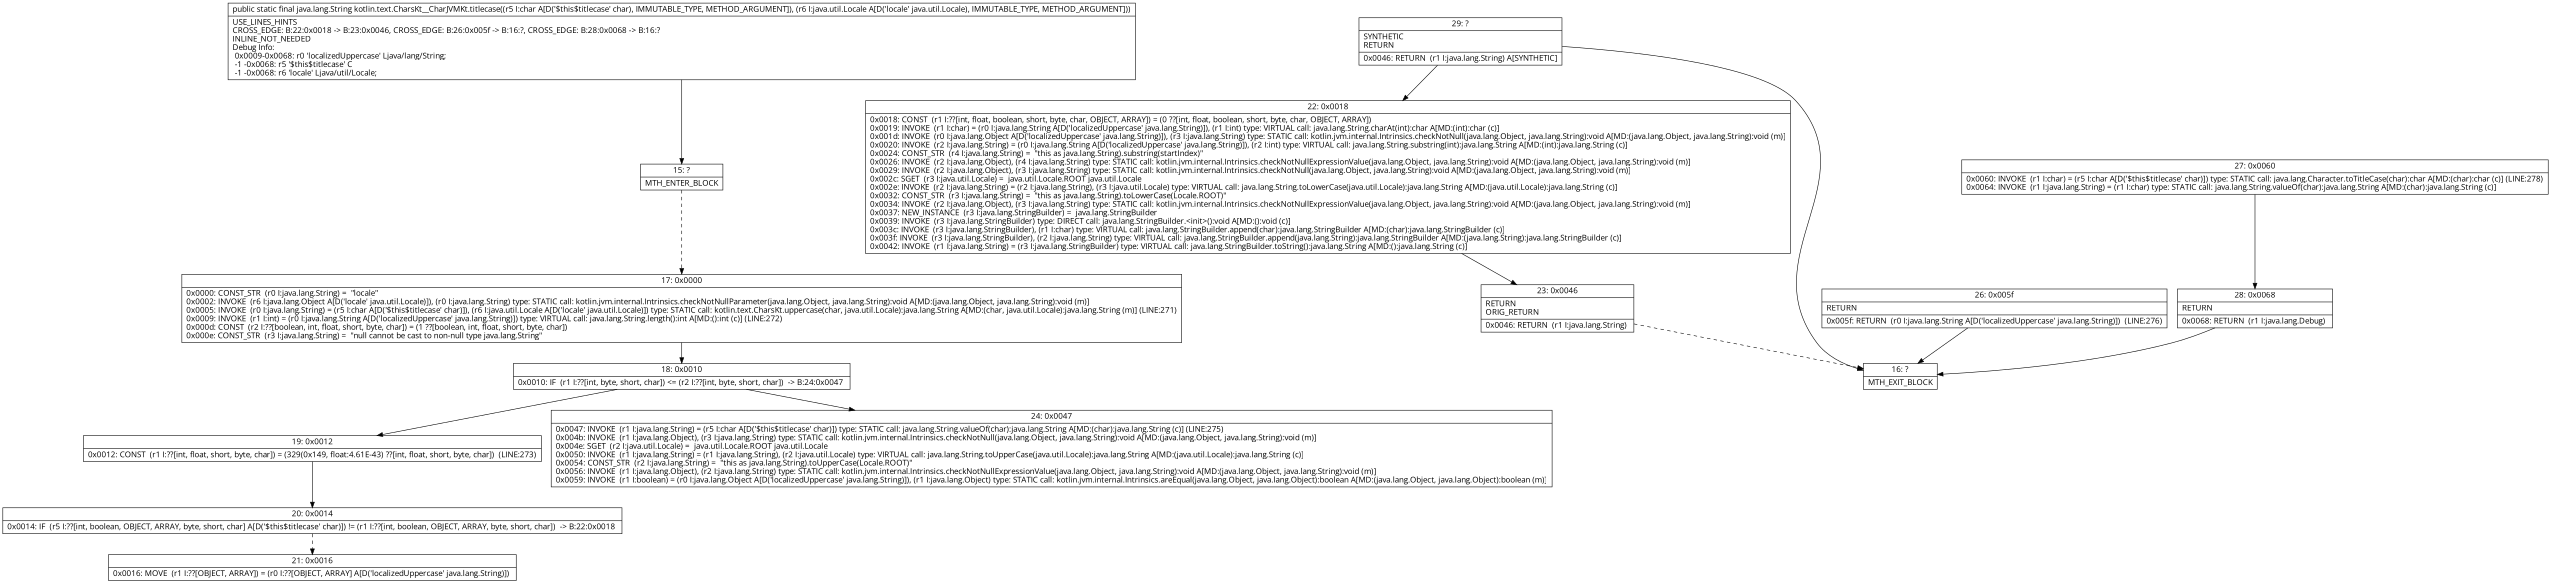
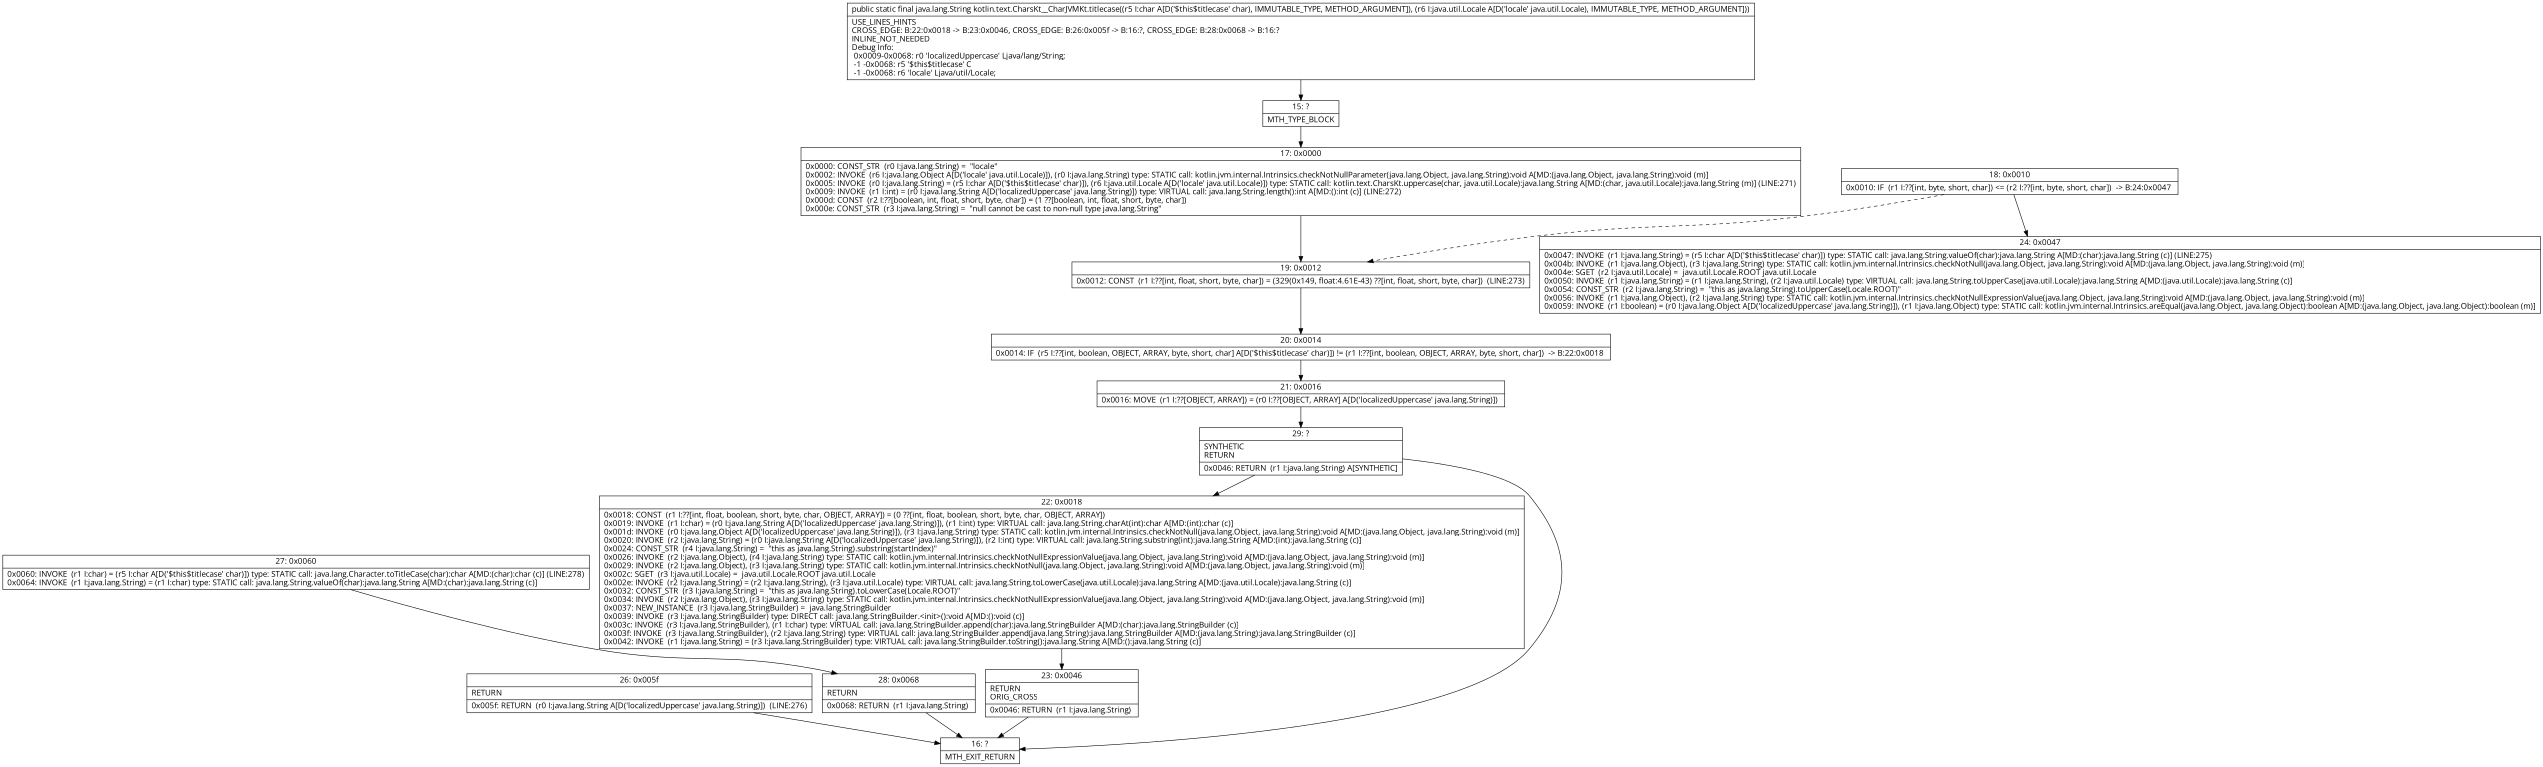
node "15: ?": text "MTH_ENTER_BLOCK" -> "MTH_TYPE_BLOCK"
edge "15: ?" -> "17: 0x0000": style dashed -> solid
node "23: 0x0046": text "ORIG_RETURN" -> "ORIG_CROSS"
node "28: 0x0068": text "0x0068: RETURN  (r1 I:java.lang.Debug)" -> "0x0068: RETURN  (r1 I:java.lang.String)"
edge "23: 0x0046" -> "16: ?": style dashed -> solid
edge "17: 0x0000" -> "18: 0x0010": now "17: 0x0000" -> "19: 0x0012"
node "16: ?": text "MTH_EXIT_BLOCK" -> "MTH_EXIT_RETURN"
edge "18: 0x0010" -> "19: 0x0012": style solid -> dashed
edge "21: 0x0016" -> "29: ?": added
edge "20: 0x0014" -> "21: 0x0016": style dashed -> solid
